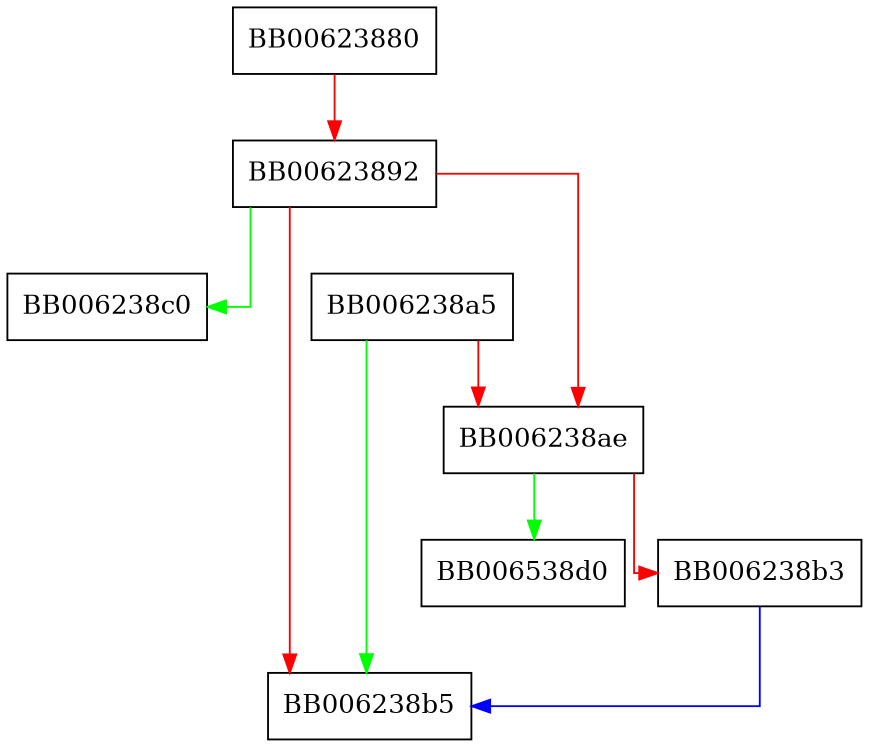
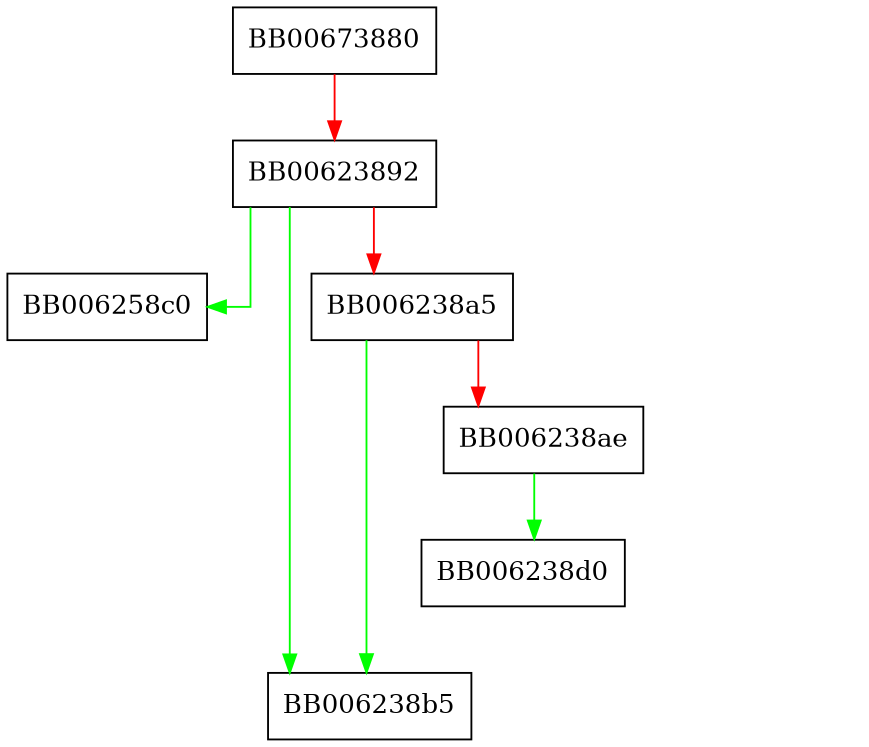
node "BB00623880": label "BB00623880" -> "BB00673880"
edge "BB00623892" -> "BB006238ae": now "BB00623892" -> "BB006238a5"
node "BB006238c0": label "BB006238c0" -> "BB006258c0"
edge "BB00623892" -> "BB006238b5": color red -> green
node "BB006538d0": label "BB006538d0" -> "BB006238d0"
node "BB006238b3": removed
